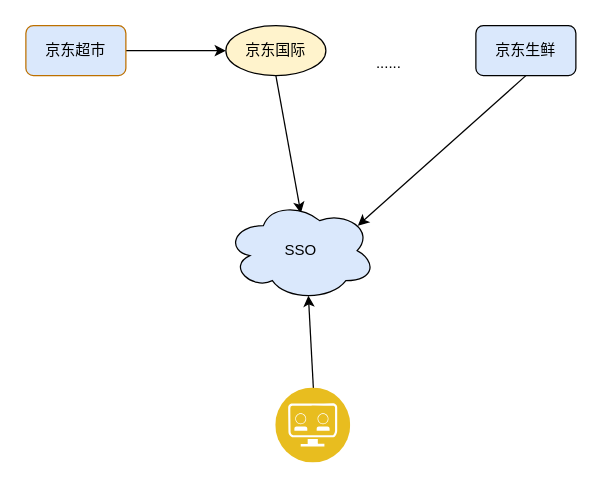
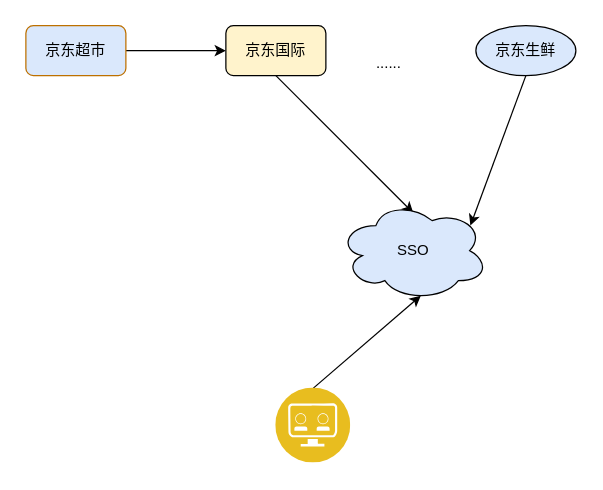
node "京东国际": shape ellipse -> rounded rectangle
node "京东生鲜": shape rounded rectangle -> ellipse
node "SSO": moved (301, 251) -> (413, 251)
